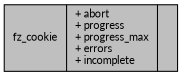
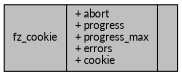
node "fz_cookie": text "+ incomplete" -> "+ cookie"
